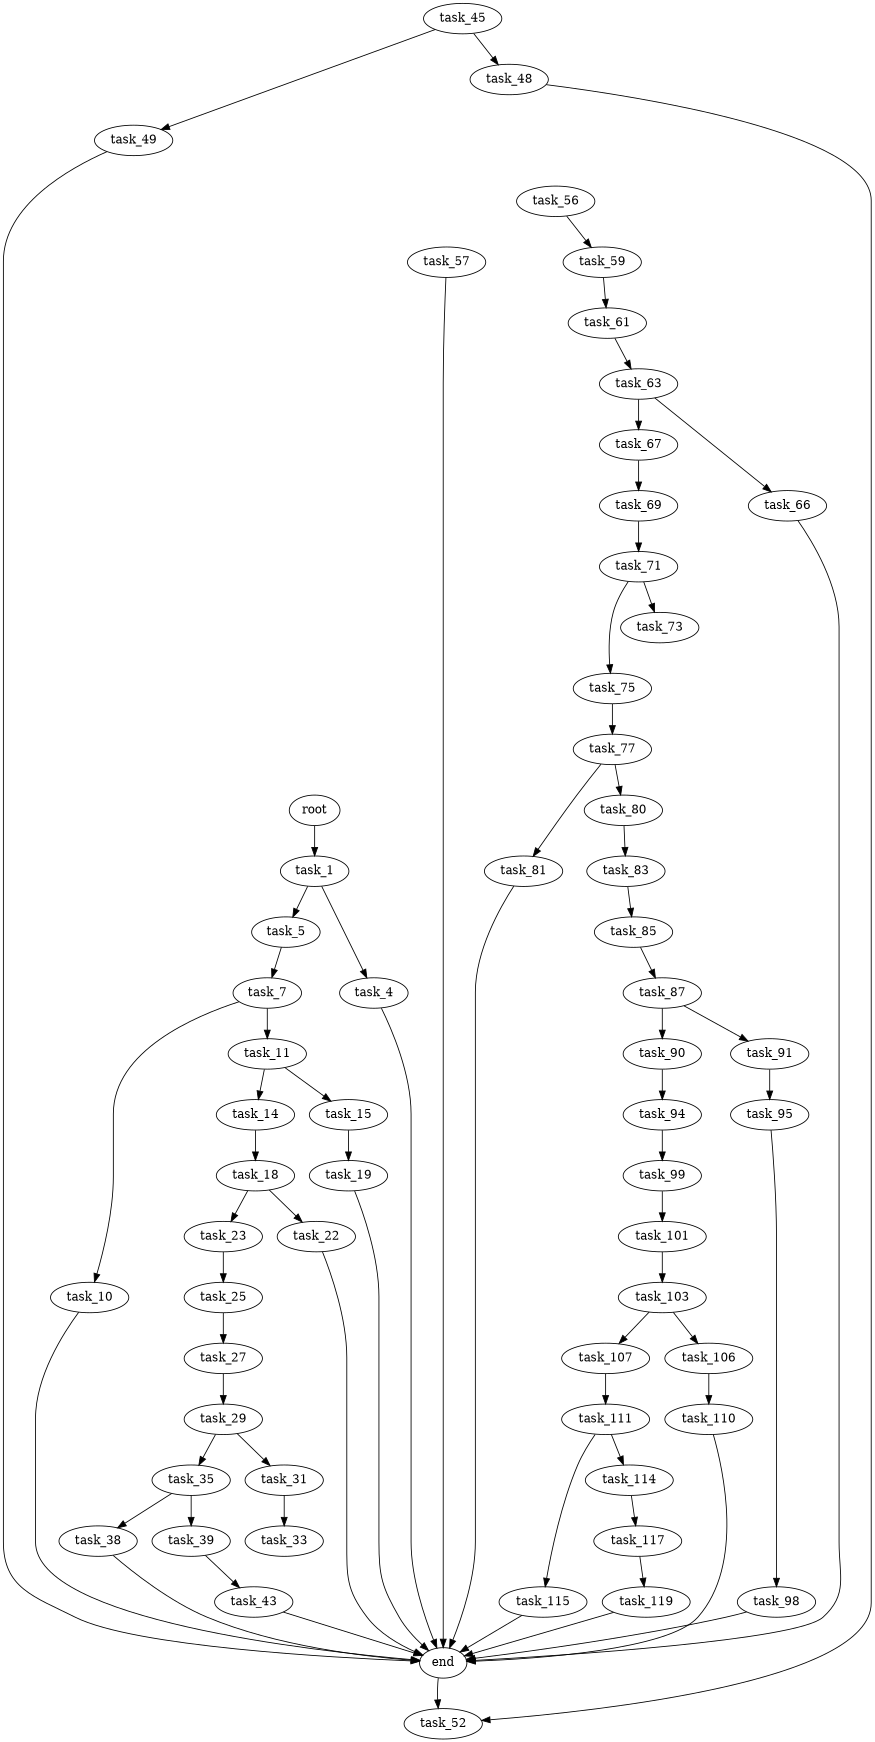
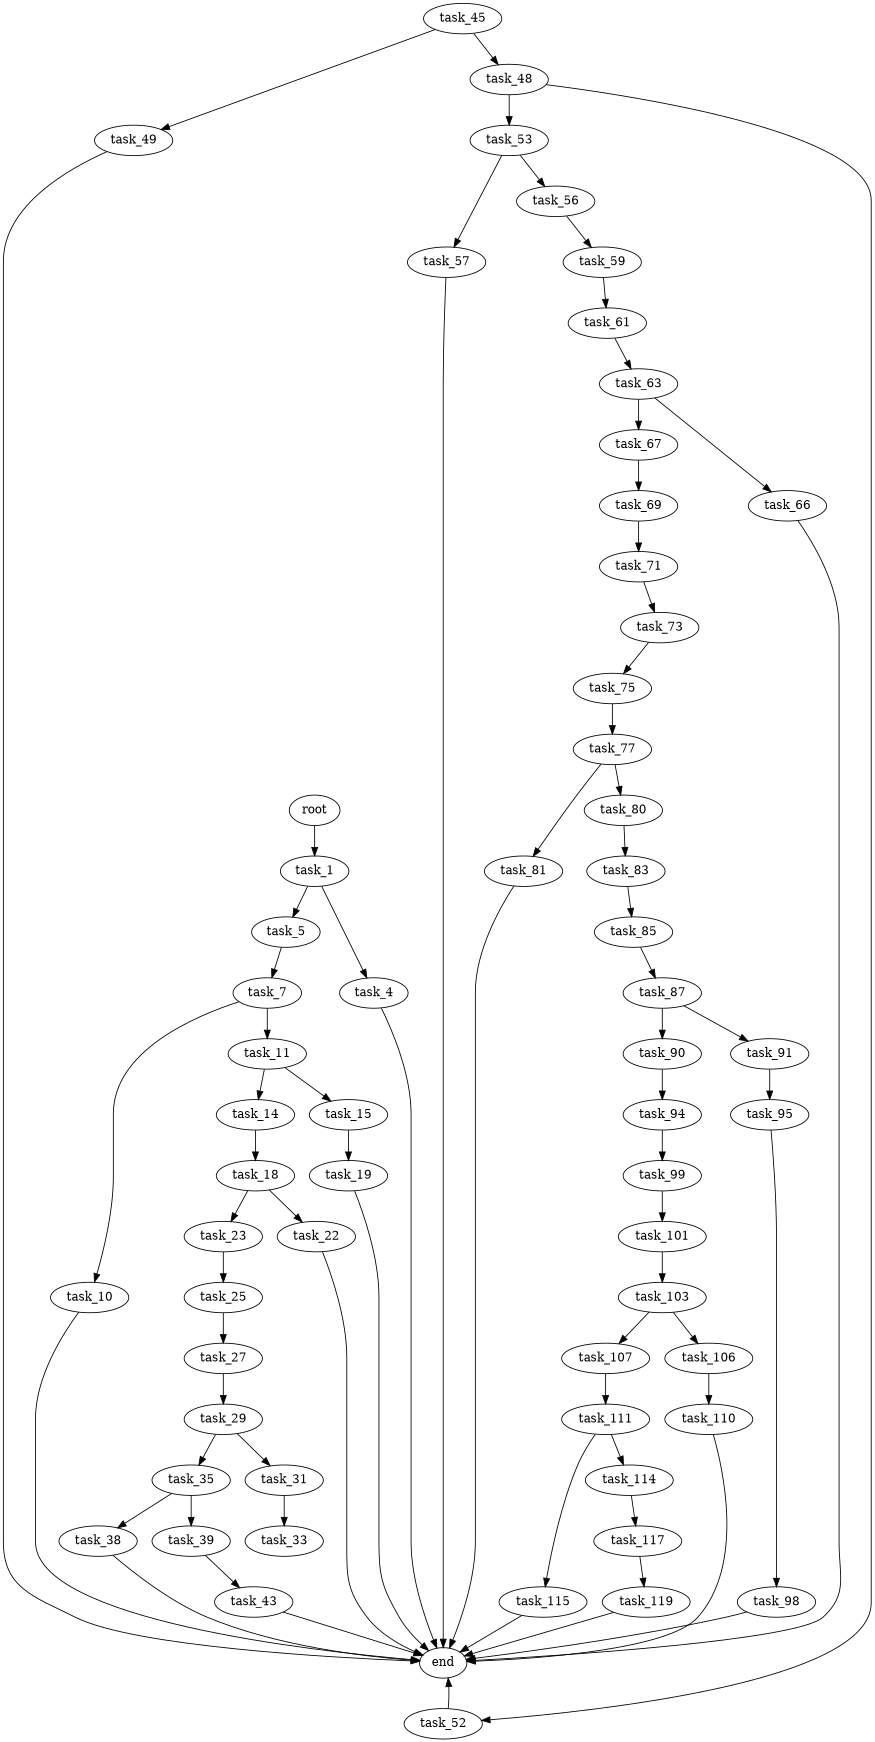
node "task_53": added
edge "task_71" -> "task_75": now "task_73" -> "task_75"
edge "end" -> "task_52": reversed
